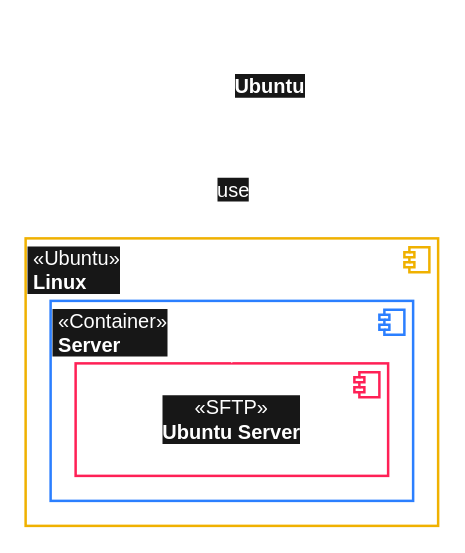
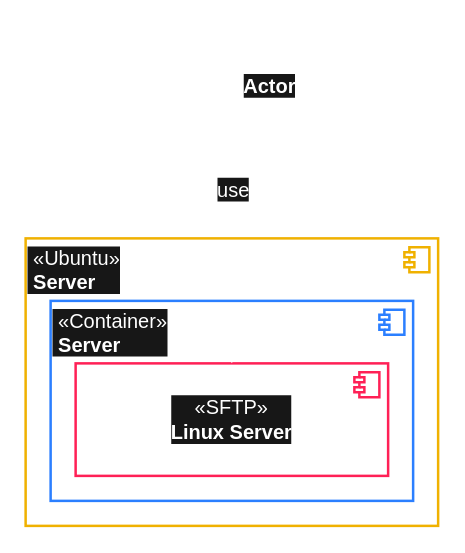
node "Ubuntu": label "Ubuntu" -> "Actor"
node "«Ubuntu» Linux": label "«Ubuntu» Linux" -> "«Ubuntu» Server"
node "«SFTP» Ubuntu Server": label "«SFTP» Ubuntu Server" -> "«SFTP» Linux Server"
